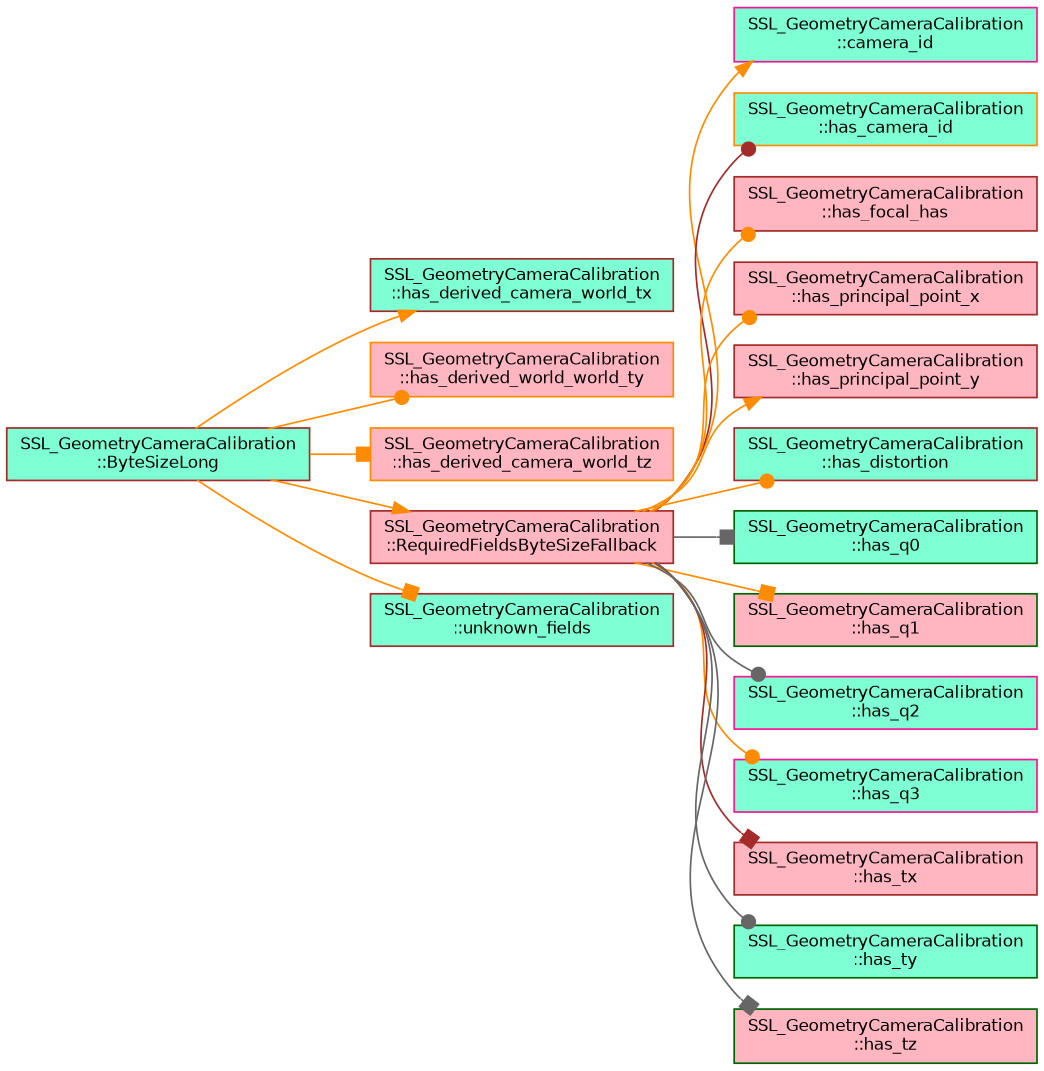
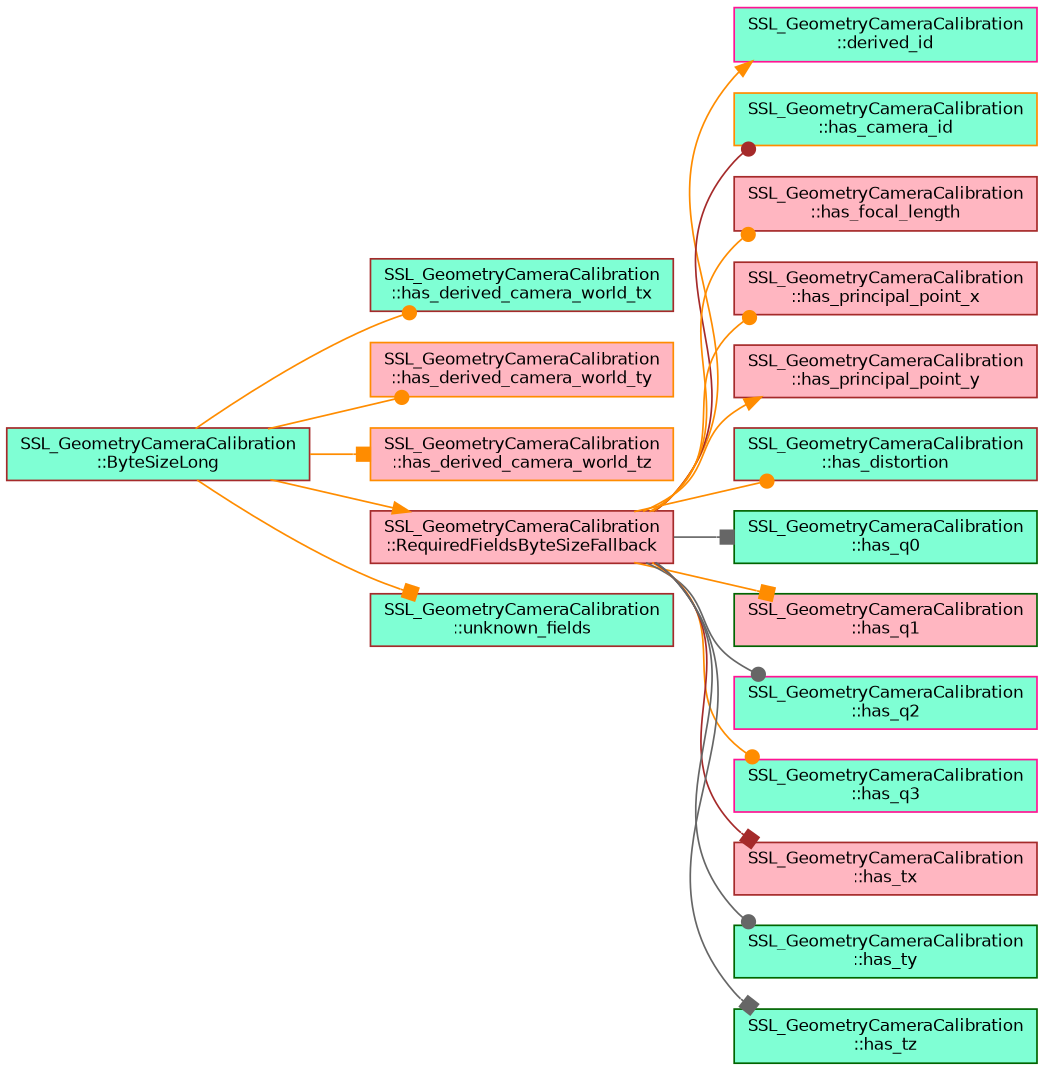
node "SSL_GeometryCameraCalibration ::camera_id": label "SSL_GeometryCameraCalibration ::camera_id" -> "SSL_GeometryCameraCalibration ::derived_id"
node "SSL_GeometryCameraCalibration ::has_focal_has": label "SSL_GeometryCameraCalibration ::has_focal_has" -> "SSL_GeometryCameraCalibration ::has_focal_length"
edge "SSL_GeometryCameraCalibration ::ByteSizeLong" -> "SSL_GeometryCameraCalibration ::has_derived_camera_world_tx": arrowhead normal -> dot
node "SSL_GeometryCameraCalibration ::has_derived_world_world_ty": label "SSL_GeometryCameraCalibration ::has_derived_world_world_ty" -> "SSL_GeometryCameraCalibration ::has_derived_camera_world_ty"
node "SSL_GeometryCameraCalibration ::has_tz": fillcolor lightpink -> aquamarine
